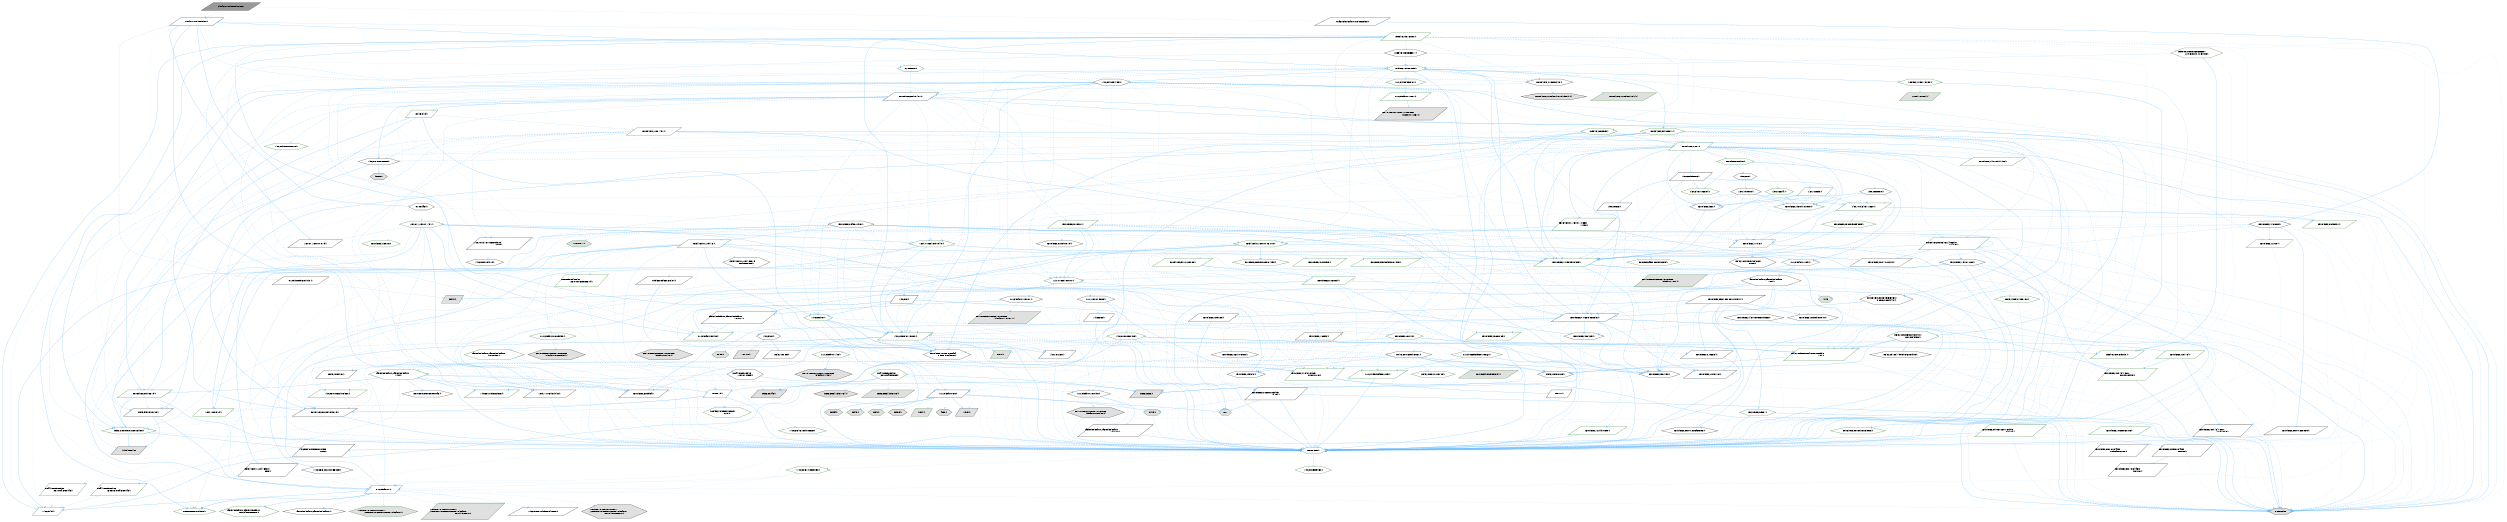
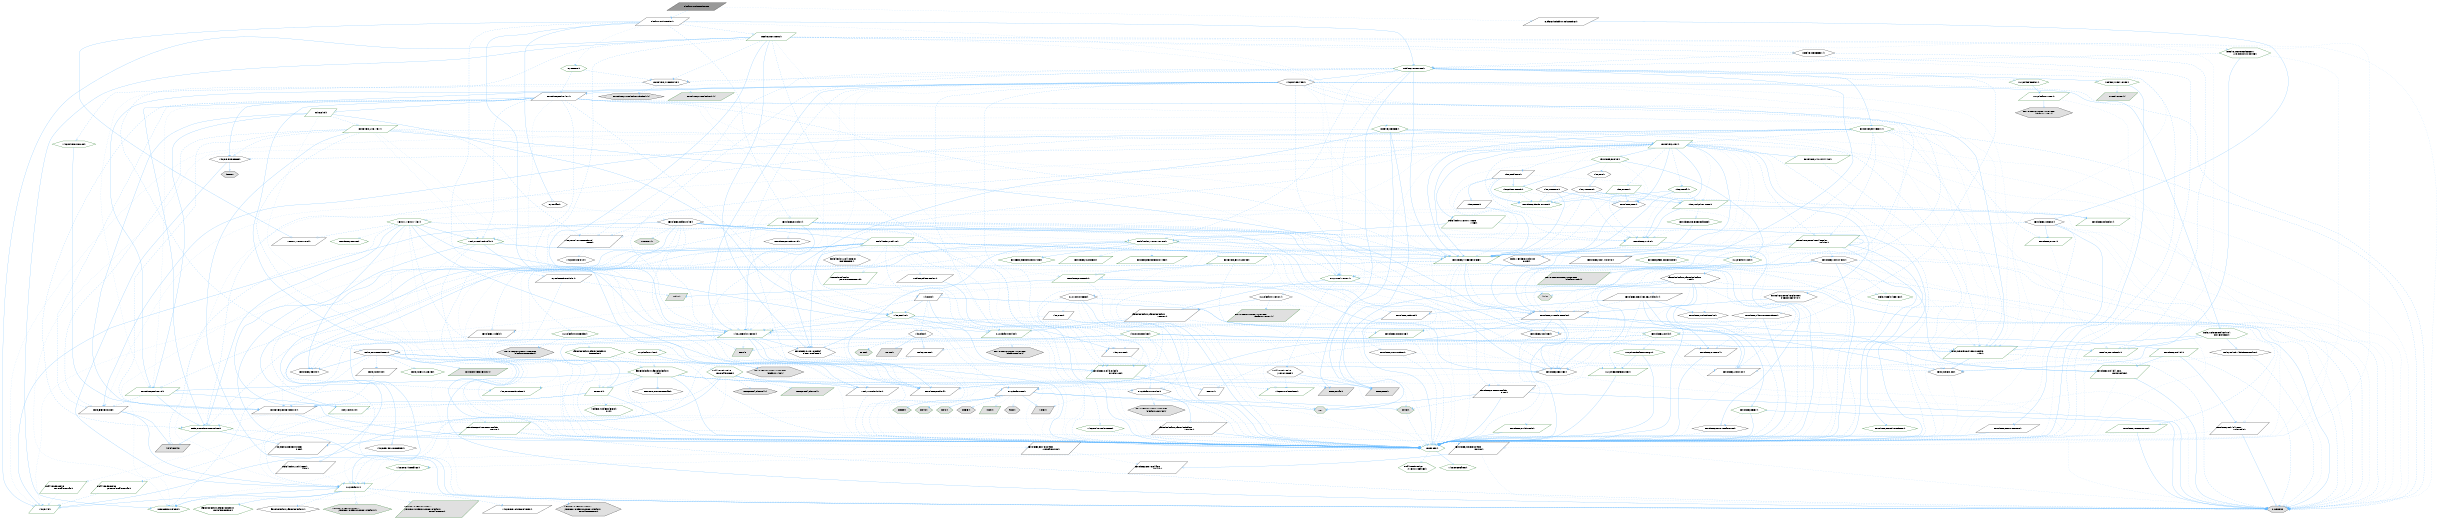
node "COMPILED_PLATFORM_HEADER (PlatformMutex.h)": shape parallelogram -> hexagon
node "Templates/UniquePtr.h": label "Templates/UniquePtr.h" -> "Templates/IoStatus.h"
edge "Templates/IsValidVariadic FunctionArg.h" -> "type_traits": removed
node "ProfilingDebugging /UMemoryDefines.h": added
